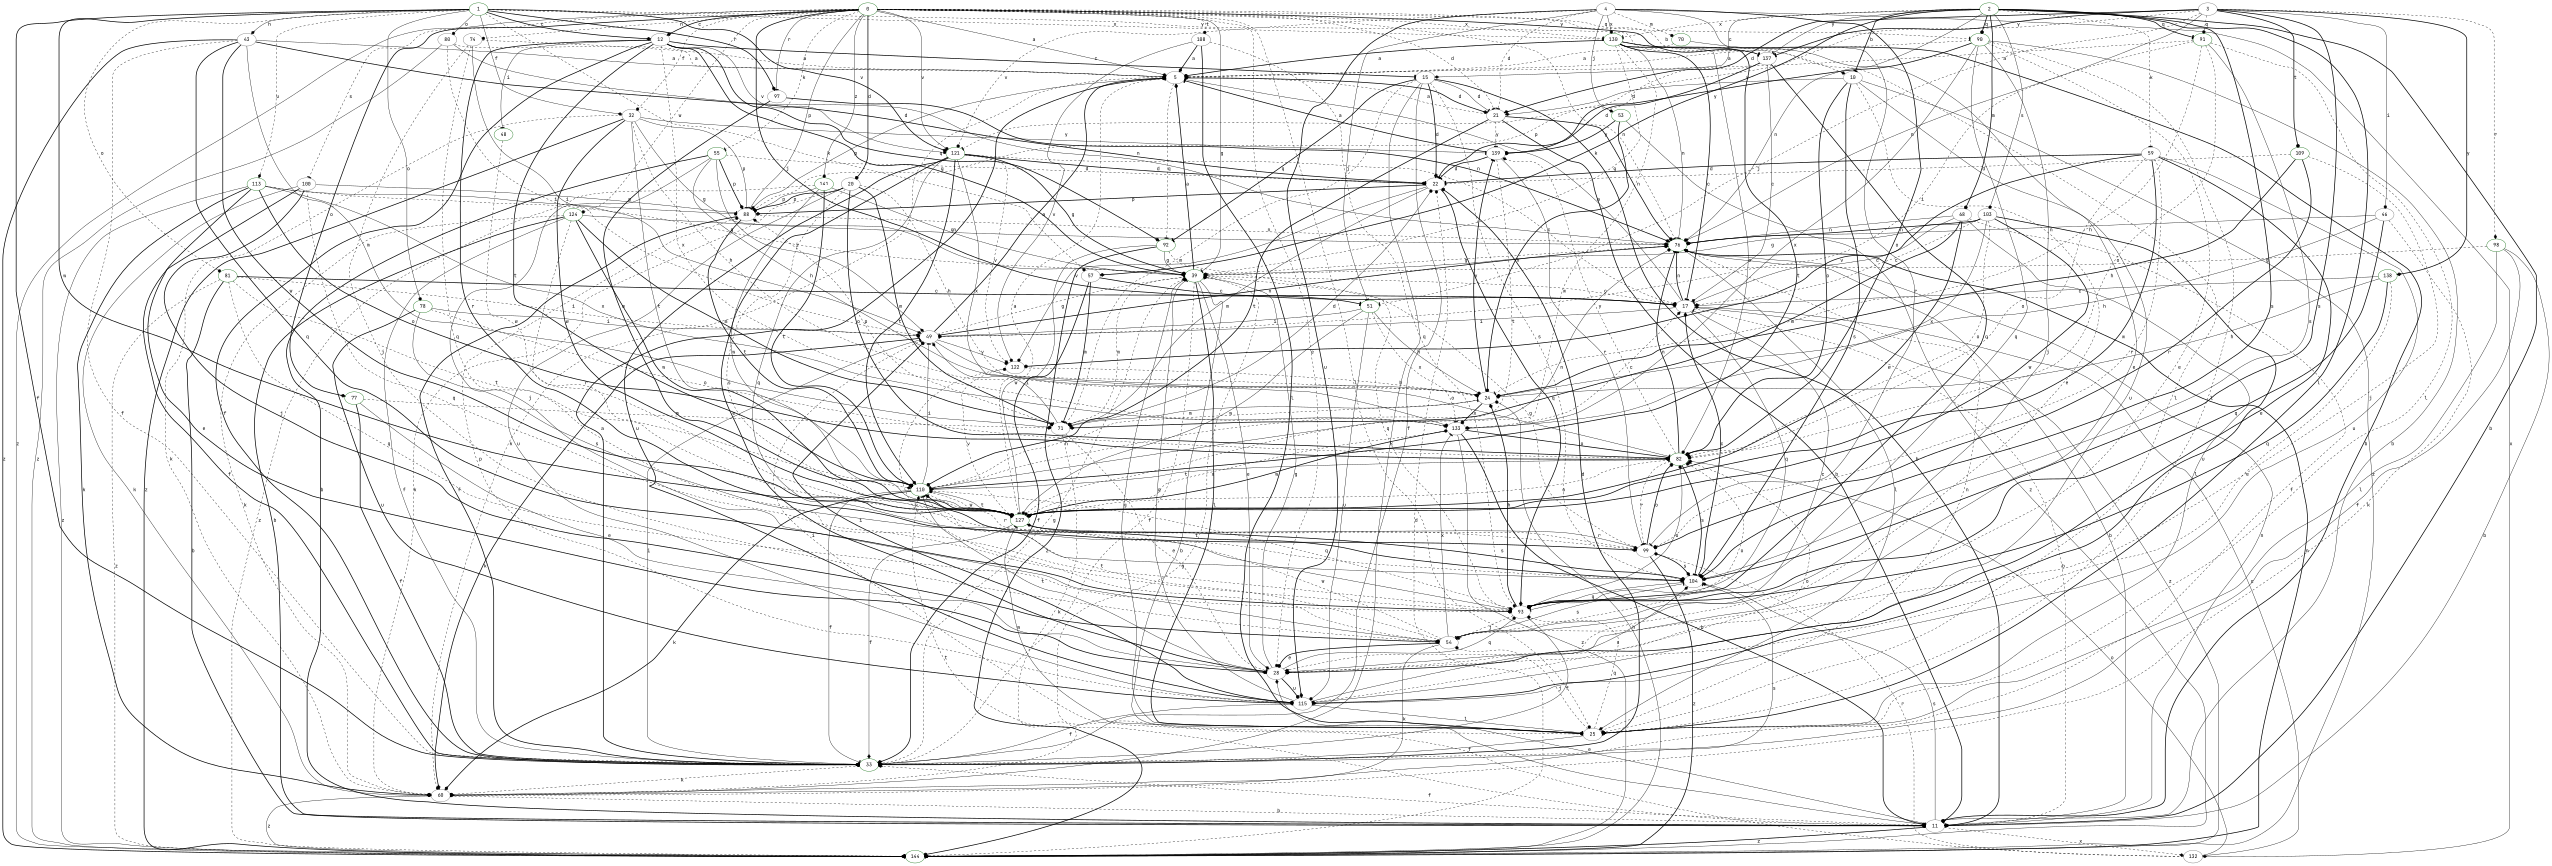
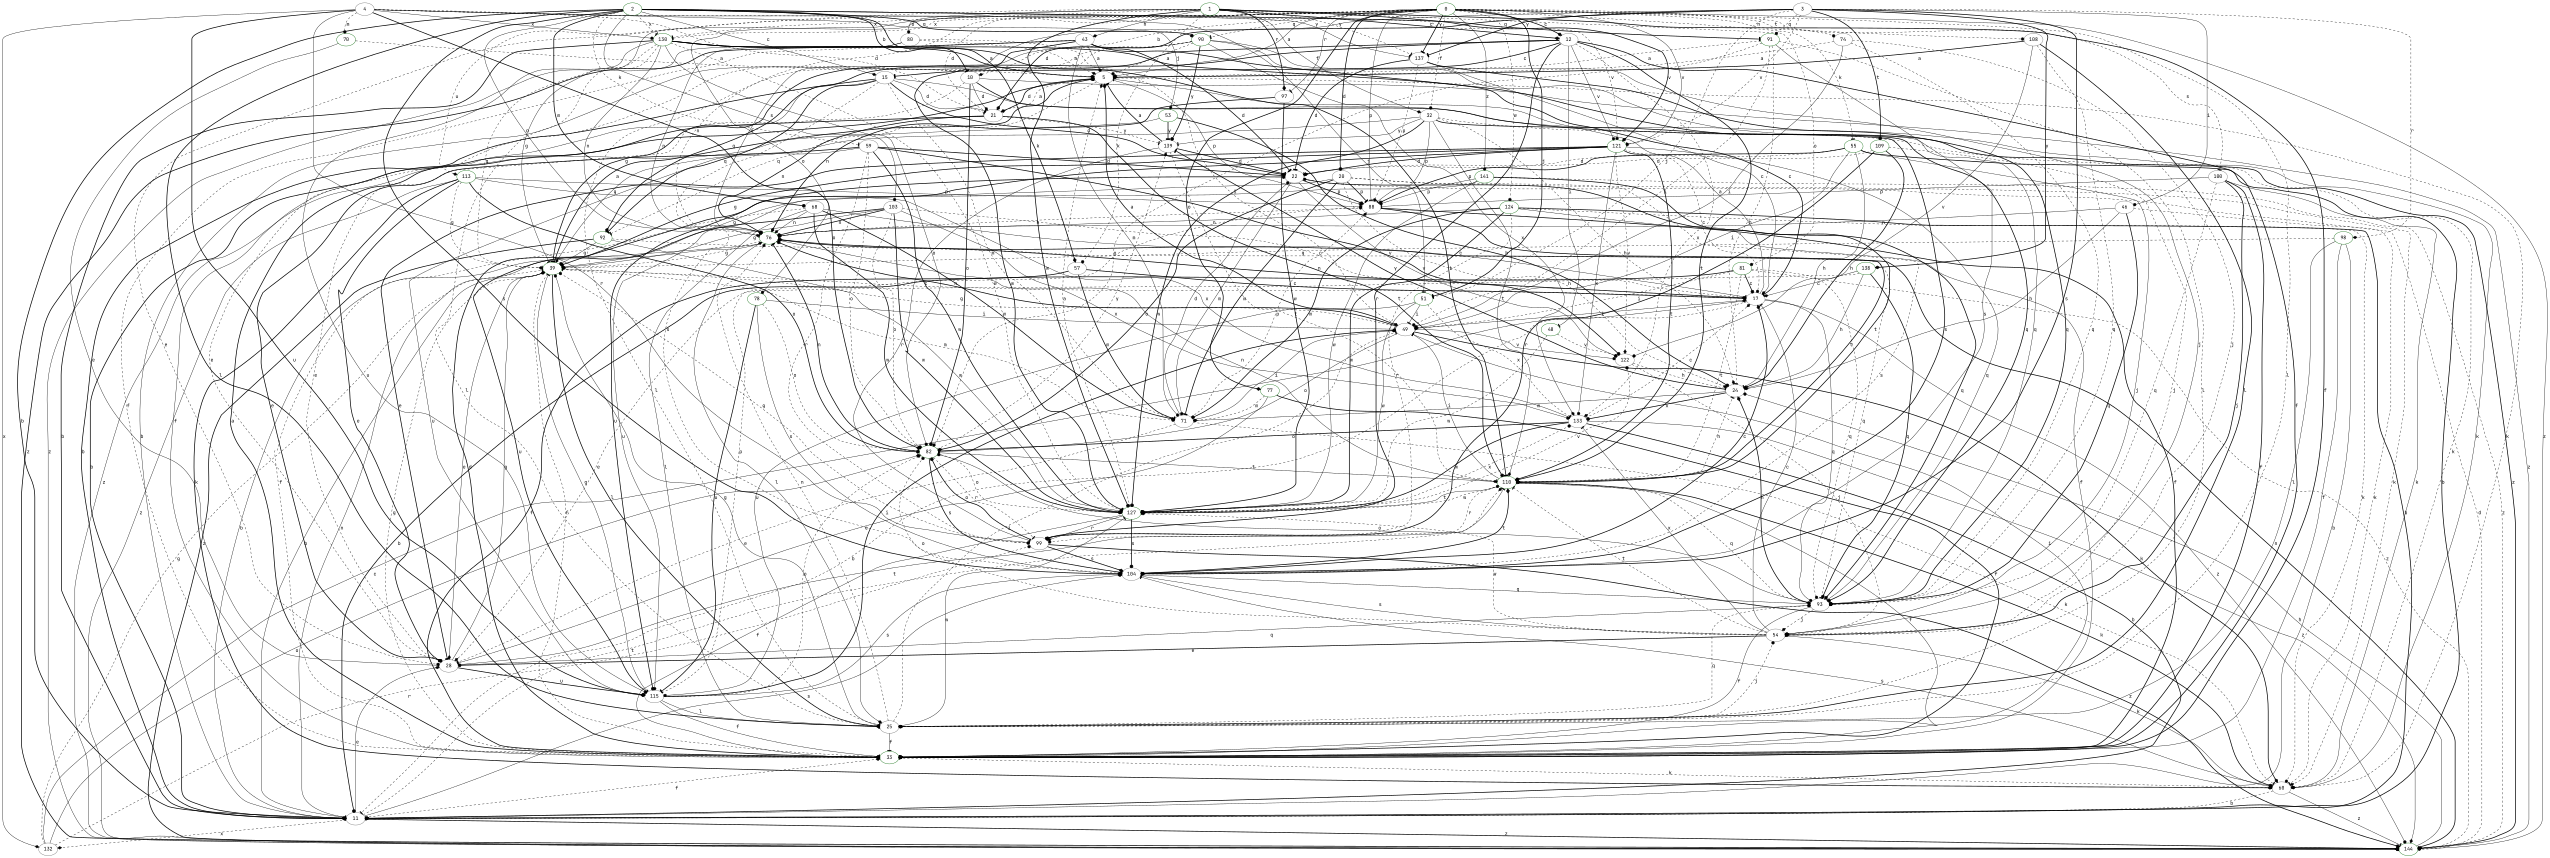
edge "48" -> "122": added, label "v"
edge "51" -> "24": removed, label "h"
edge "10" -> "115": now "130" -> "115"
